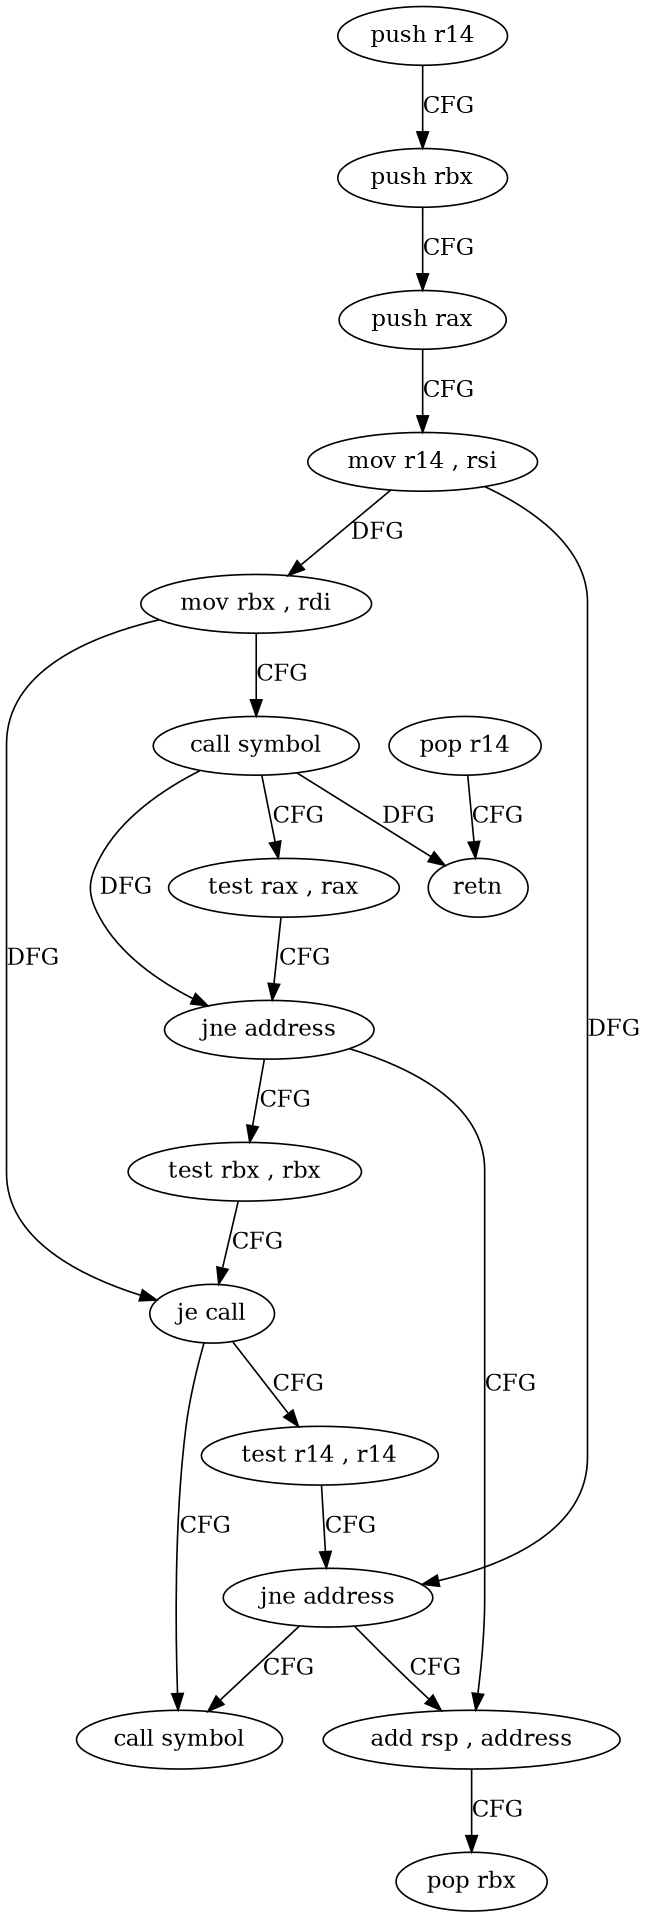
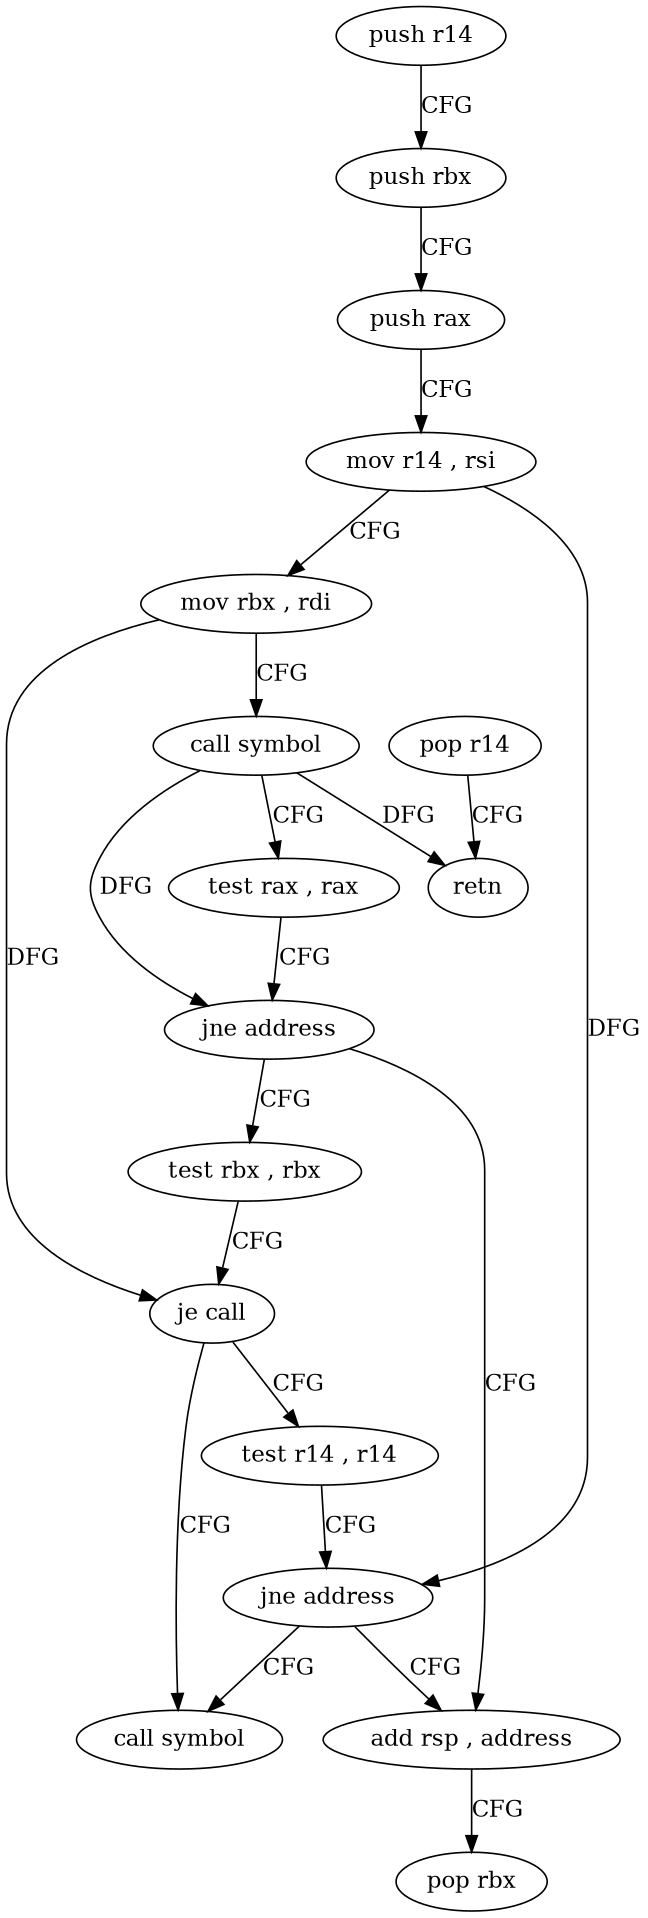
edge "mov r14 , rsi" -> "mov rbx , rdi": label "DFG" -> "CFG"
